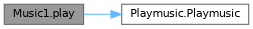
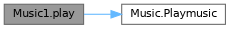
node "Playmusic.Playmusic": label "Playmusic.Playmusic" -> "Music.Playmusic"
